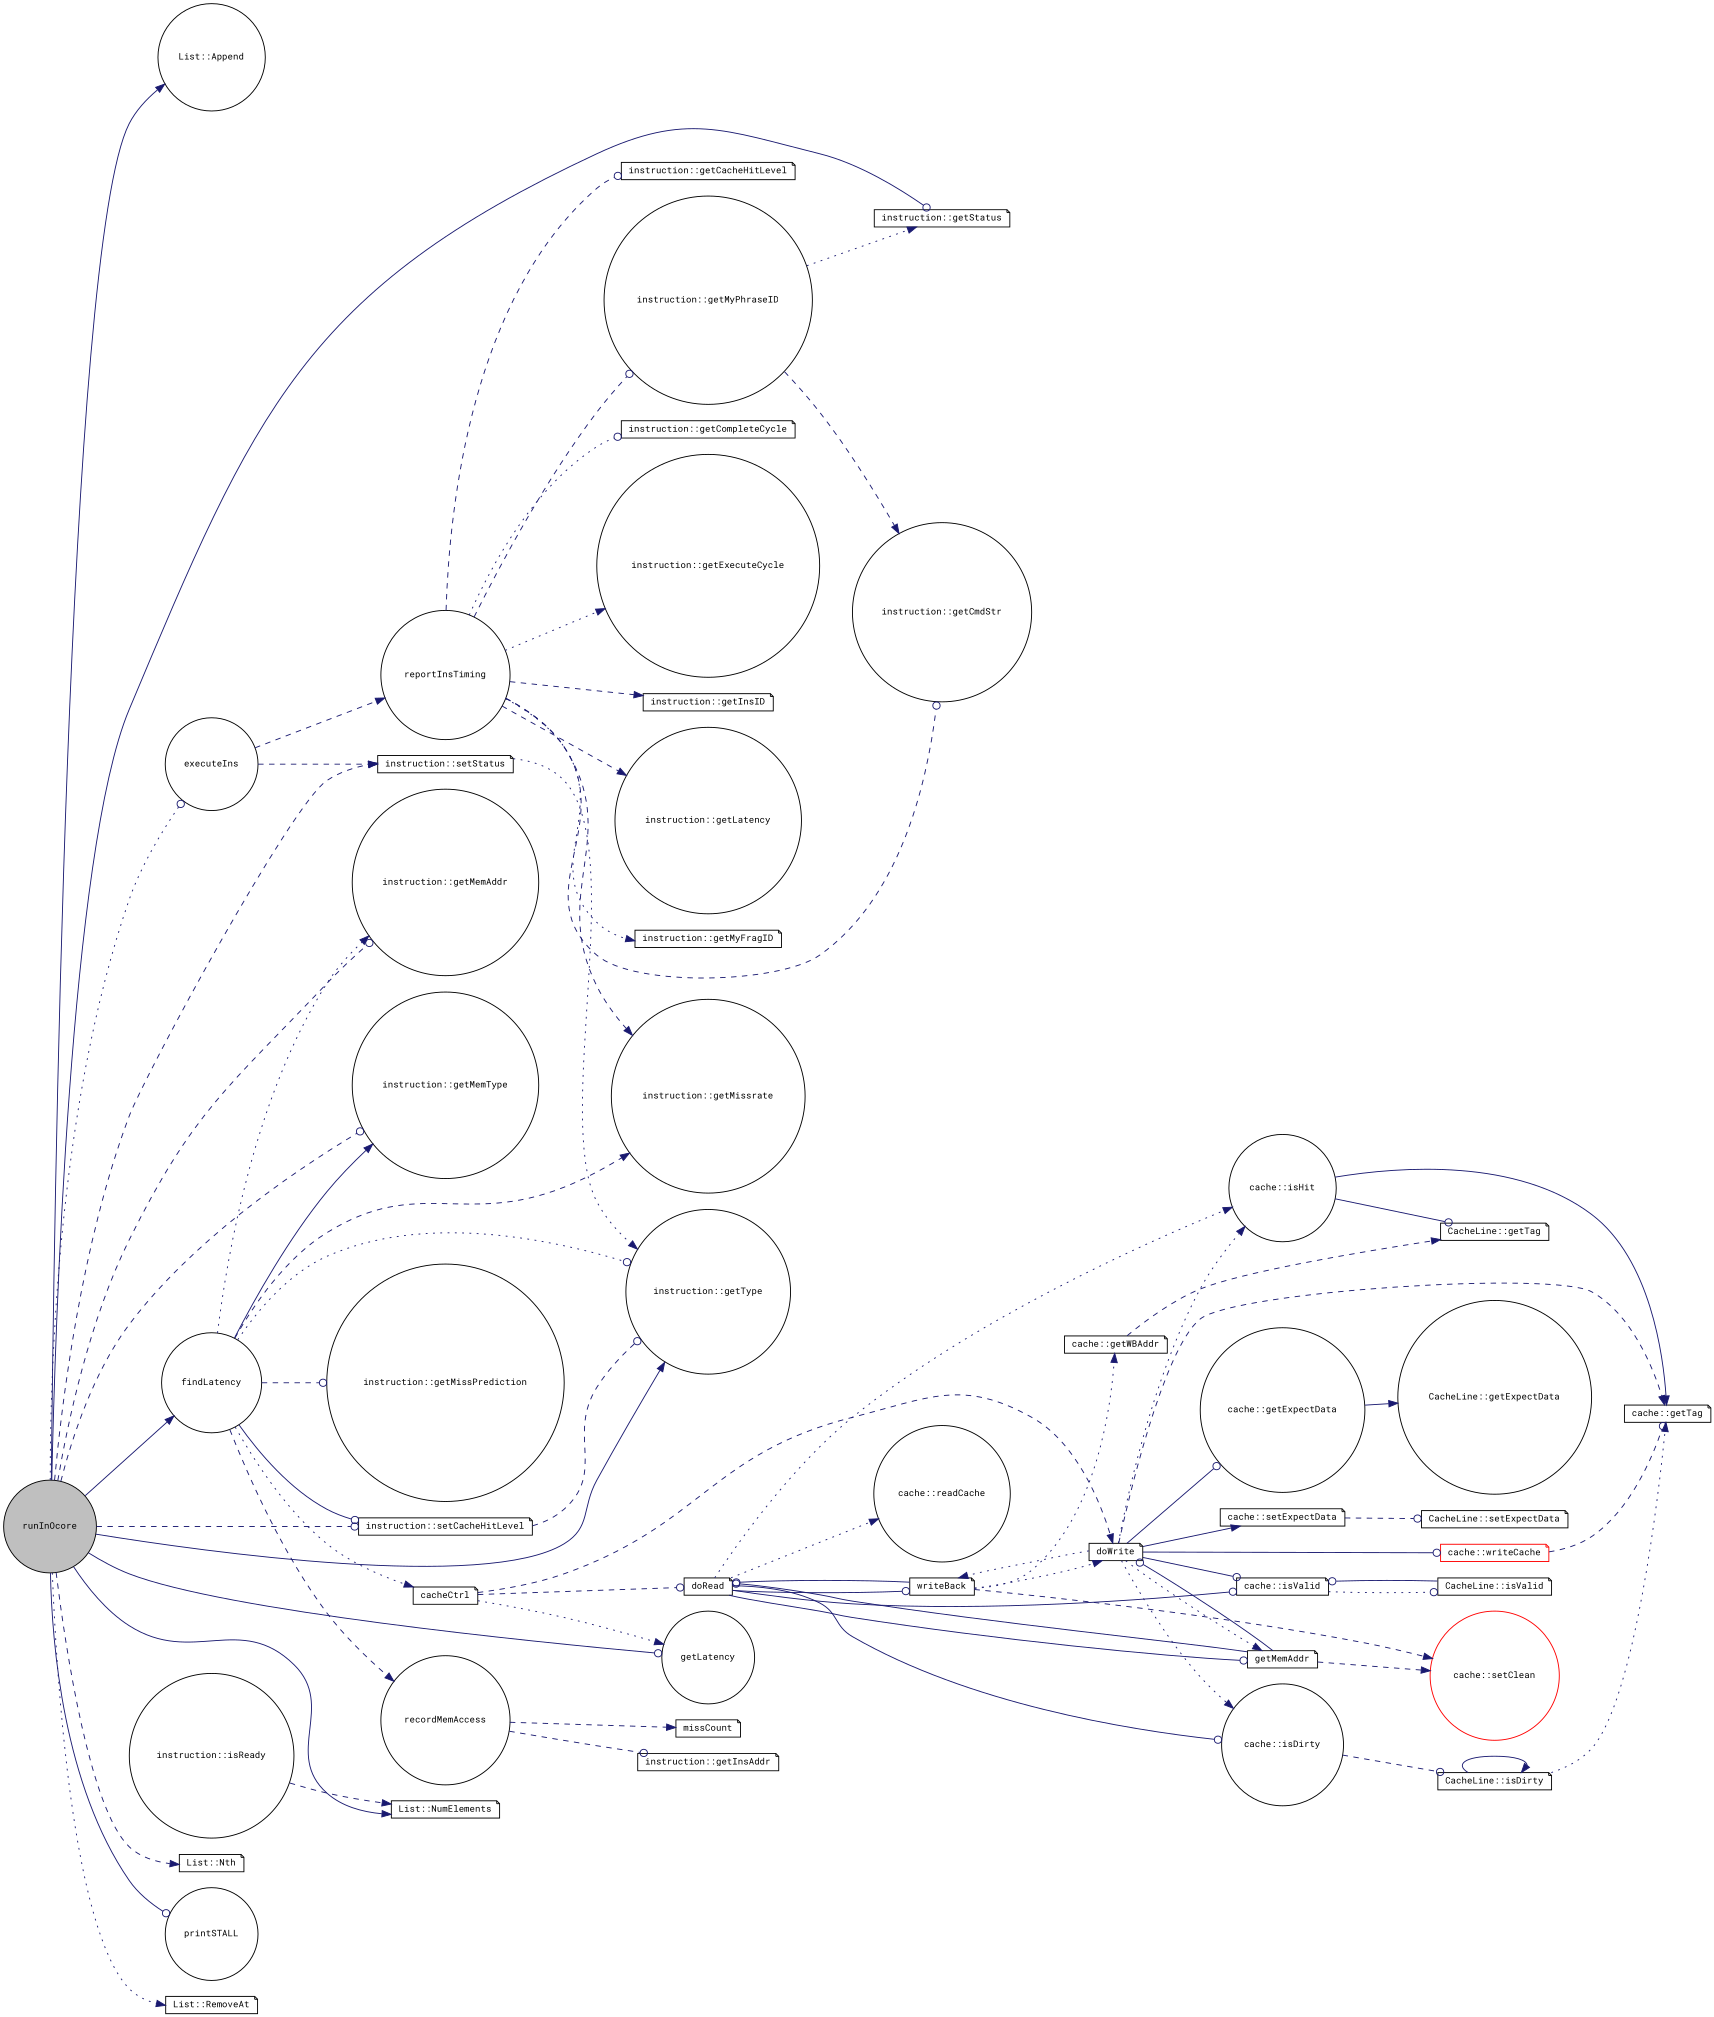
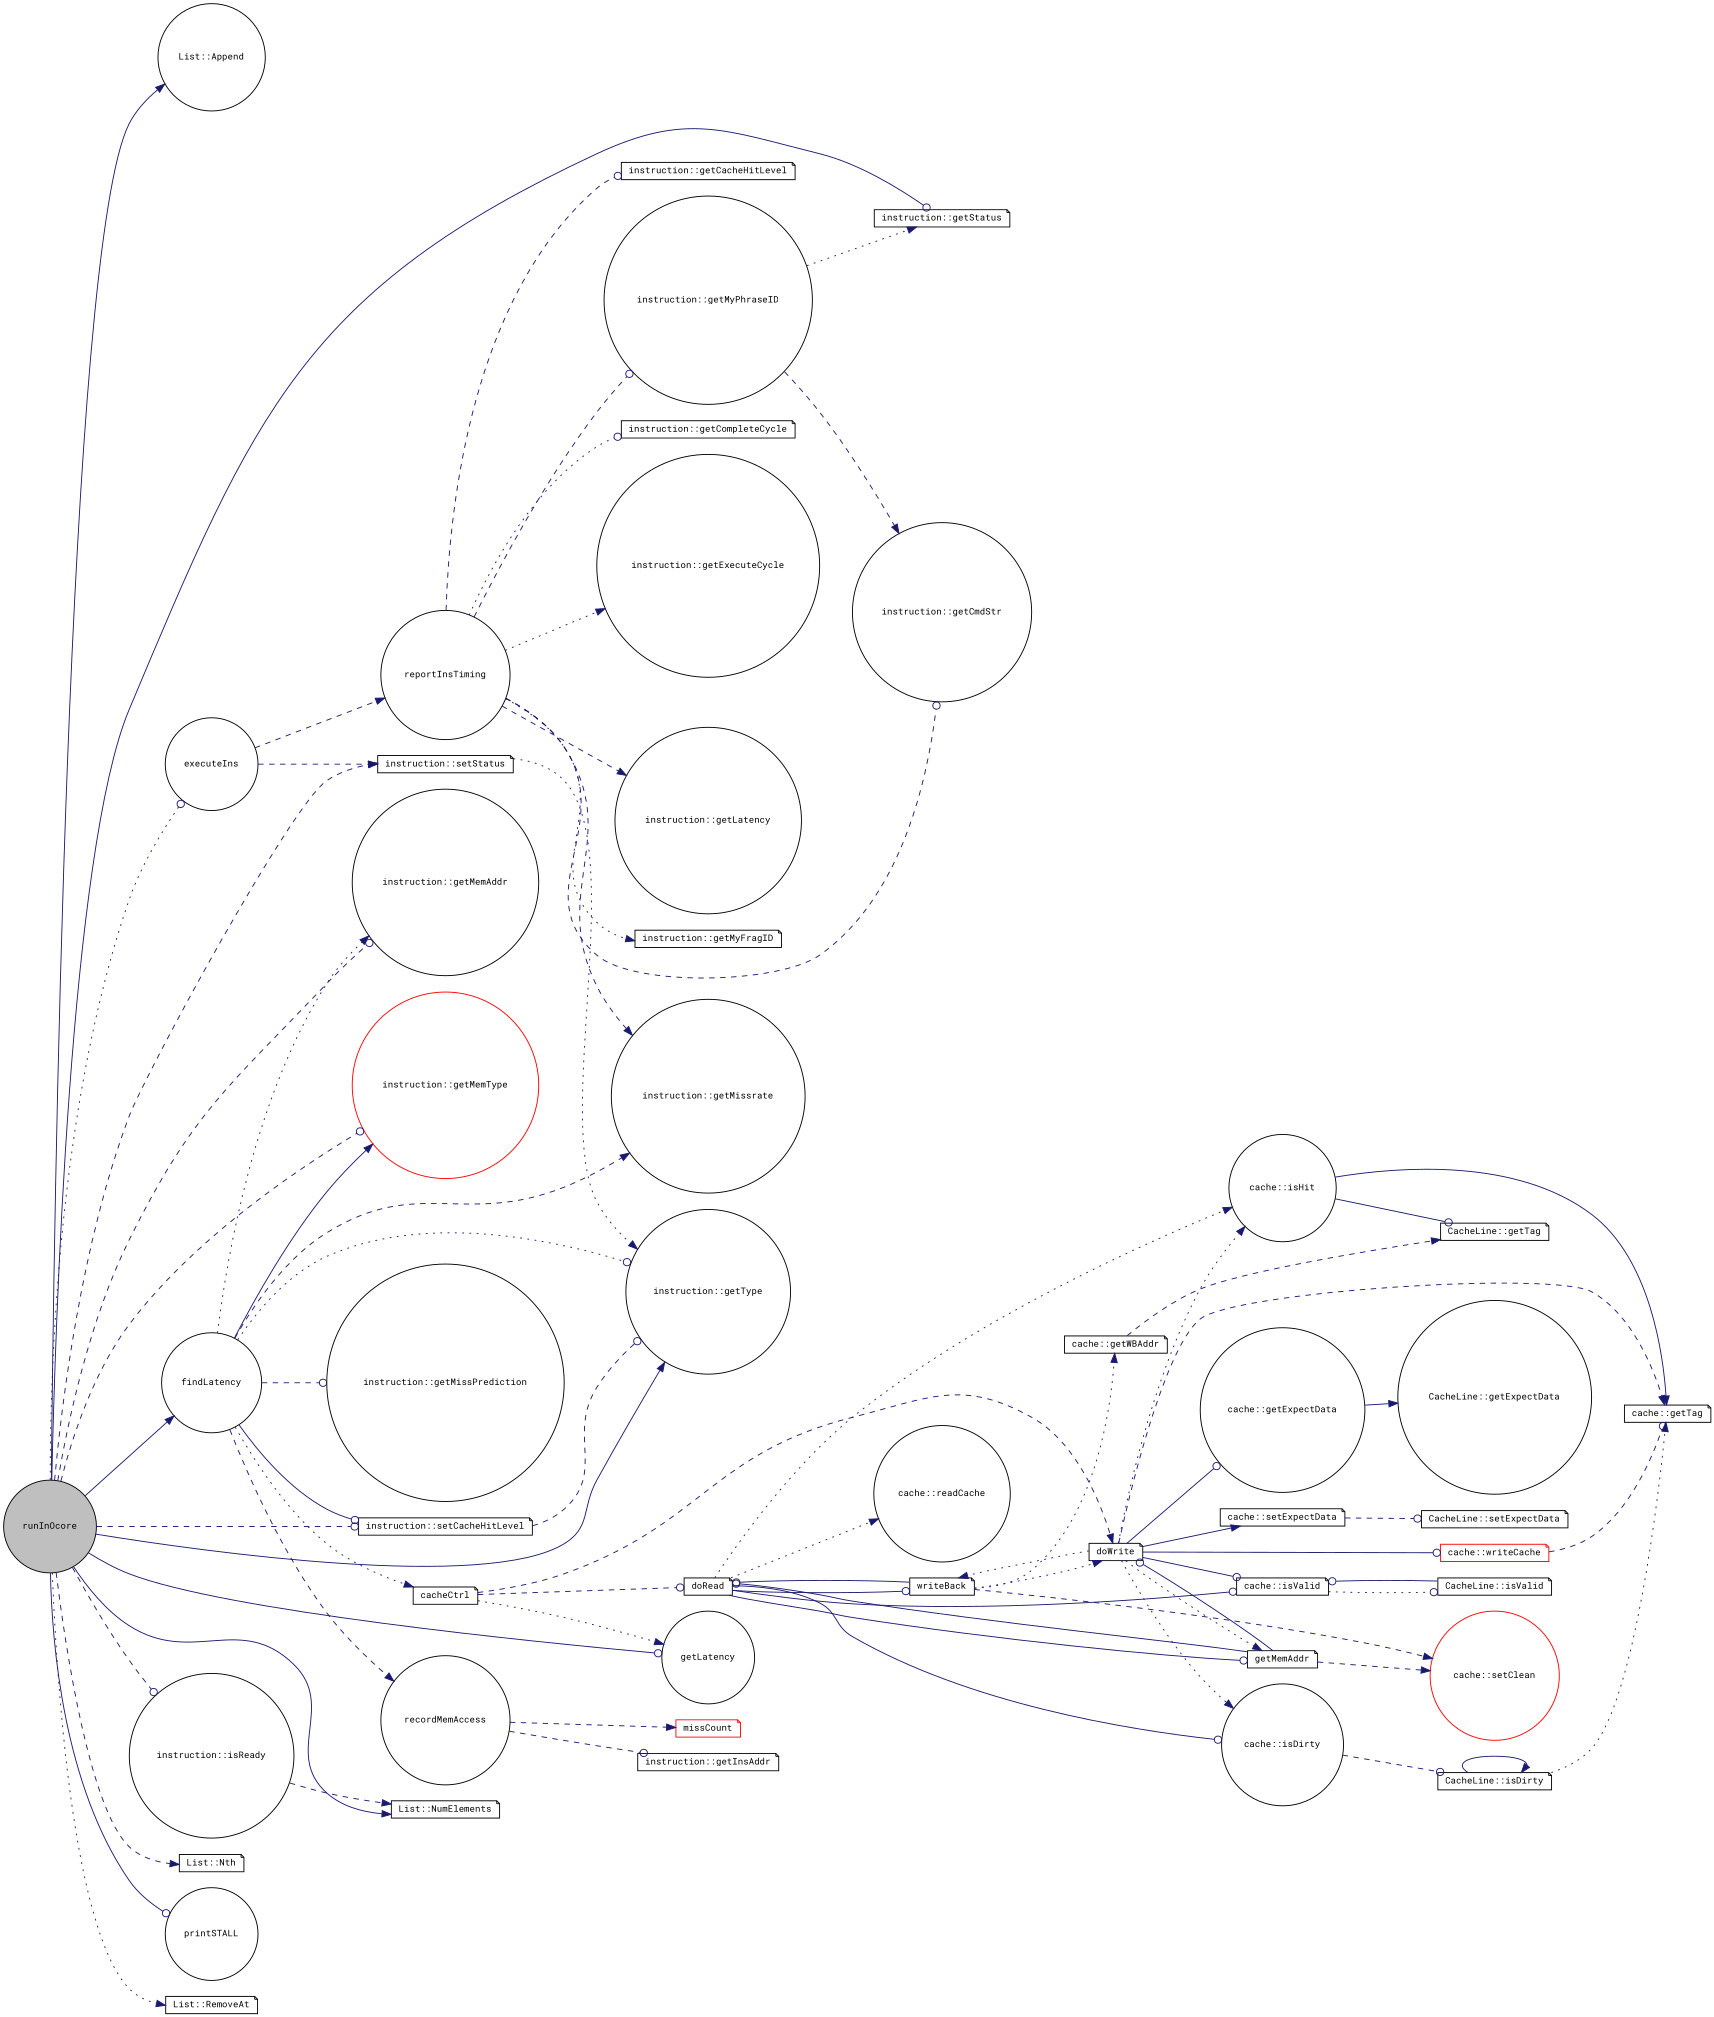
node "instruction::getInsID": removed
node "instruction::getMemType": color black -> red
edge "runInOcore" -> "instruction::isReady": added
node "missCount": color black -> red
